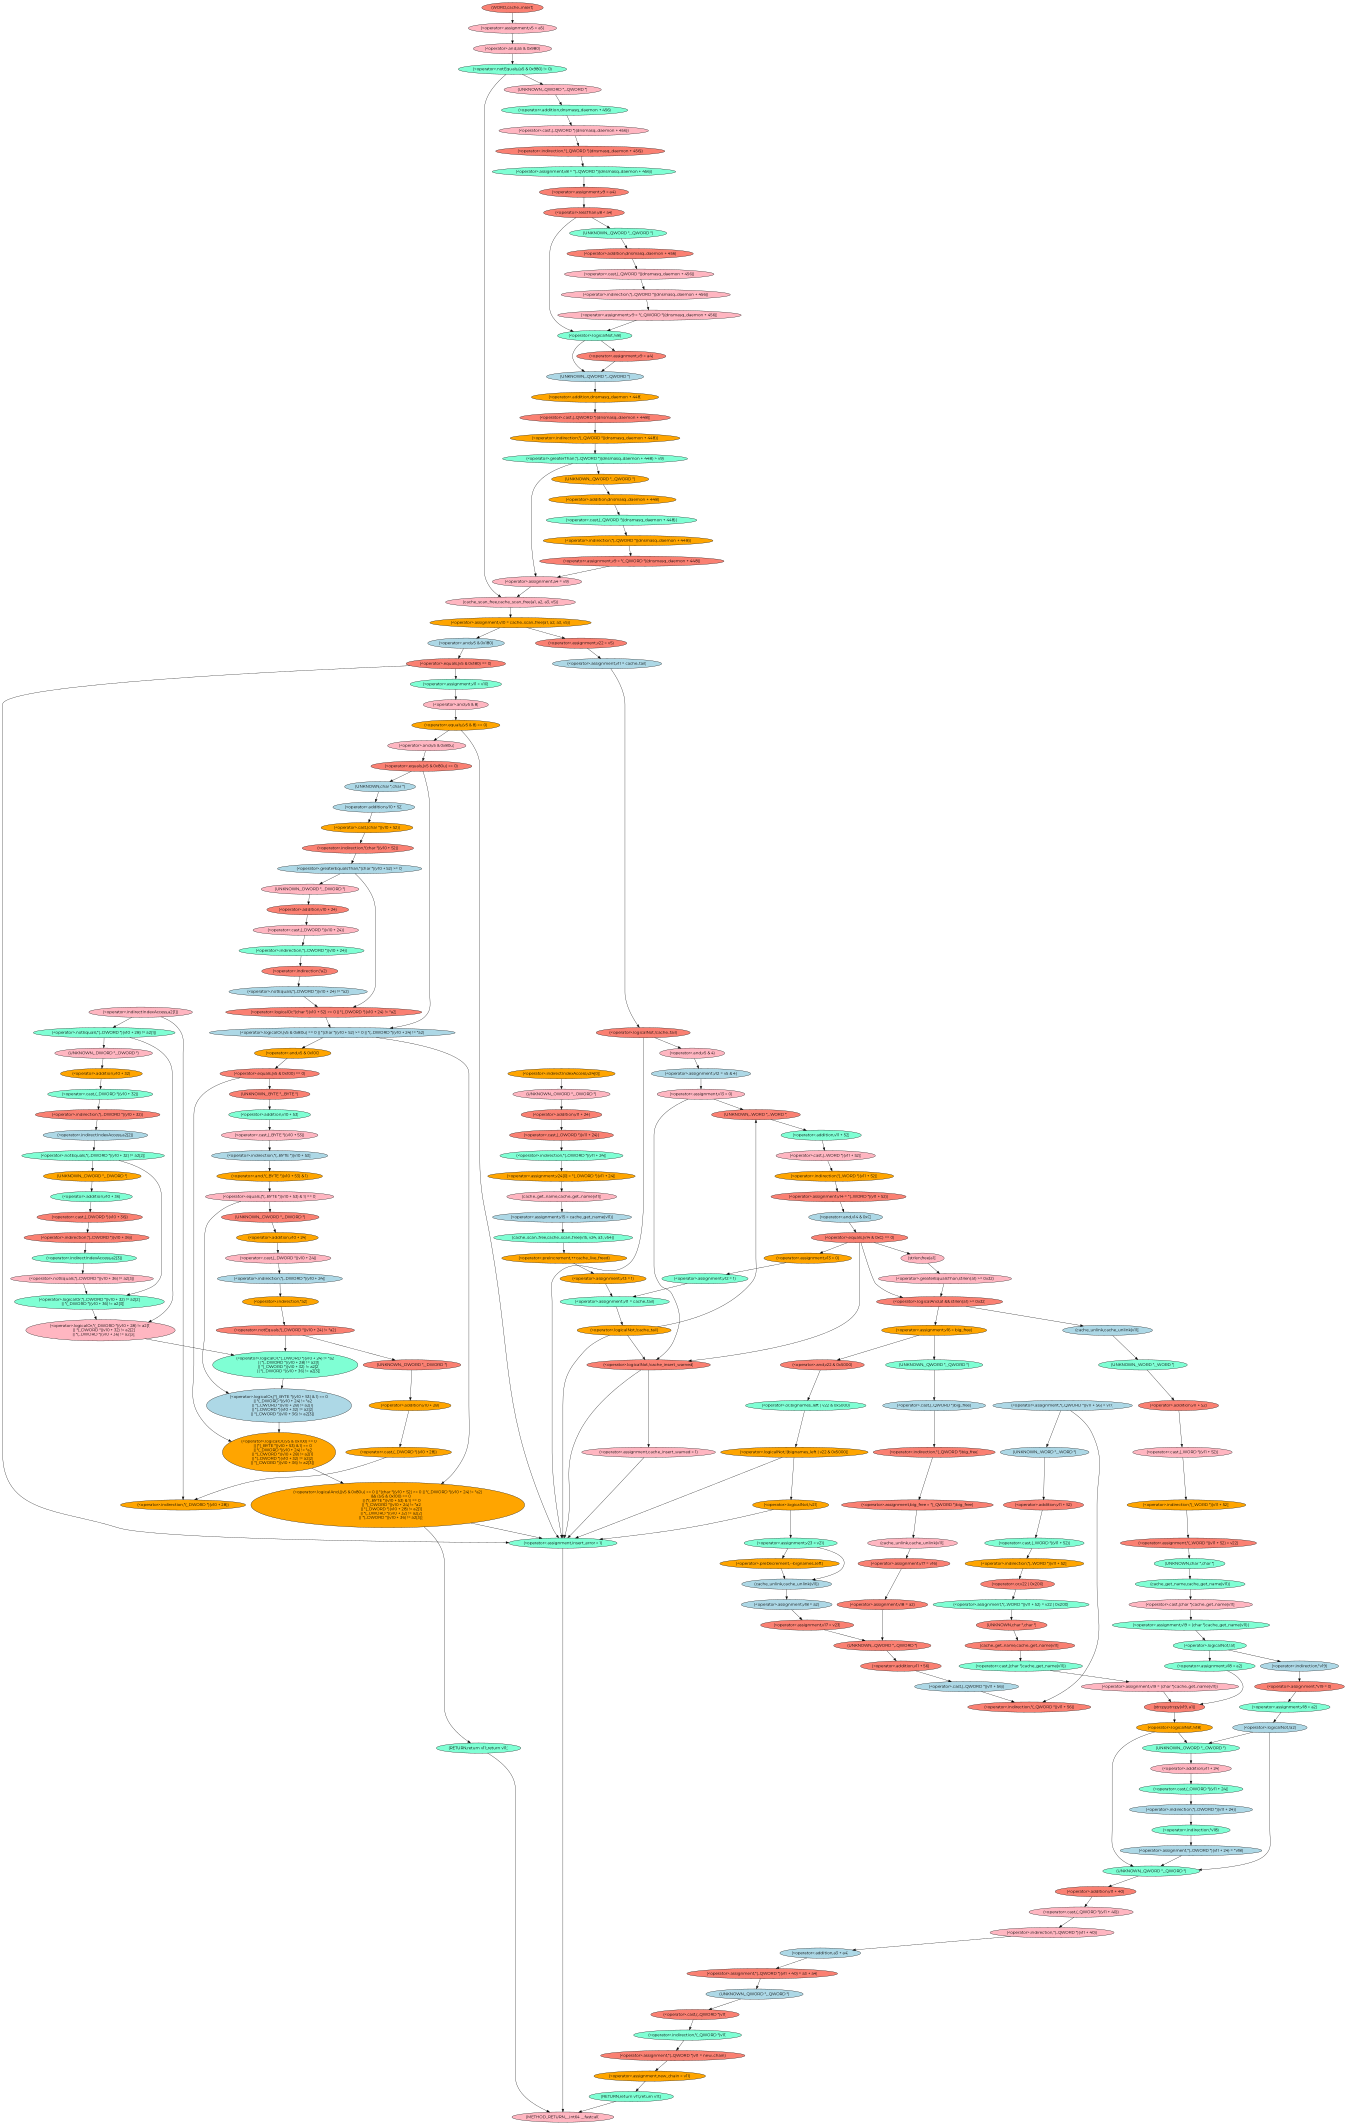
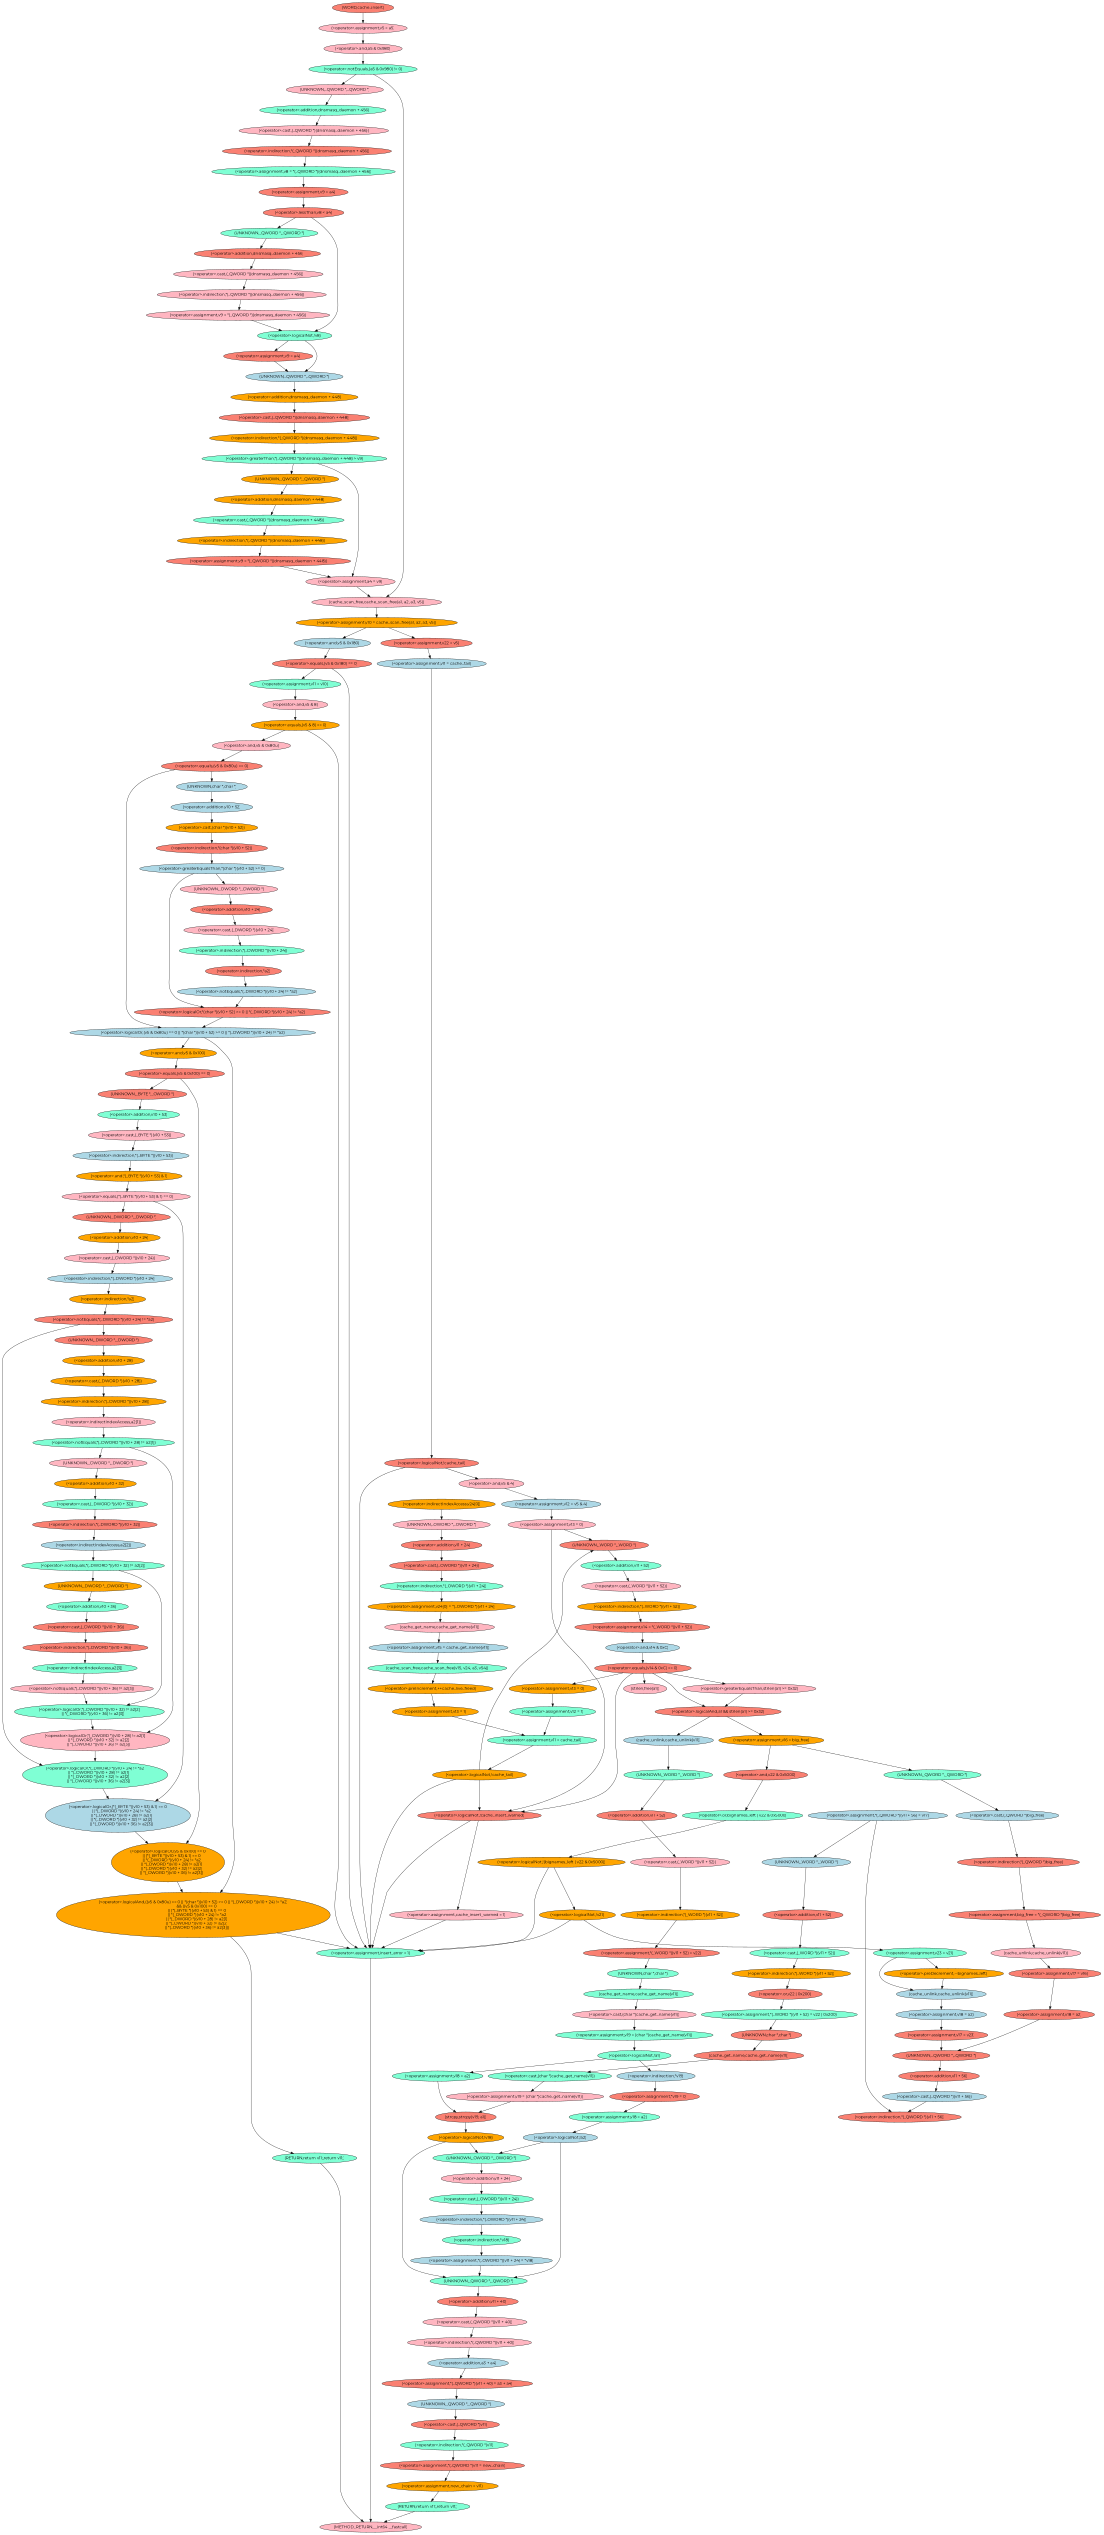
node "(UNKNOWN,_BYTE *,_BYTE *)": label "(UNKNOWN,_BYTE *,_BYTE *)" -> "(UNKNOWN,_BYTE *,_OWORD *)"
edge "(<operator>.indirectIndexAccess,a2[1])" -> "(<operator>.indirection,*(_DWORD *)(v10 + 28))": reversed
edge "(strlen,free(a1))" -> "(<operator>.greaterEqualsThan,strlen(a1) >= 0x32)": now "(<operator>.equals,(v14 & 0xC) == 0)" -> "(<operator>.greaterEqualsThan,strlen(a1) >= 0x32)"
